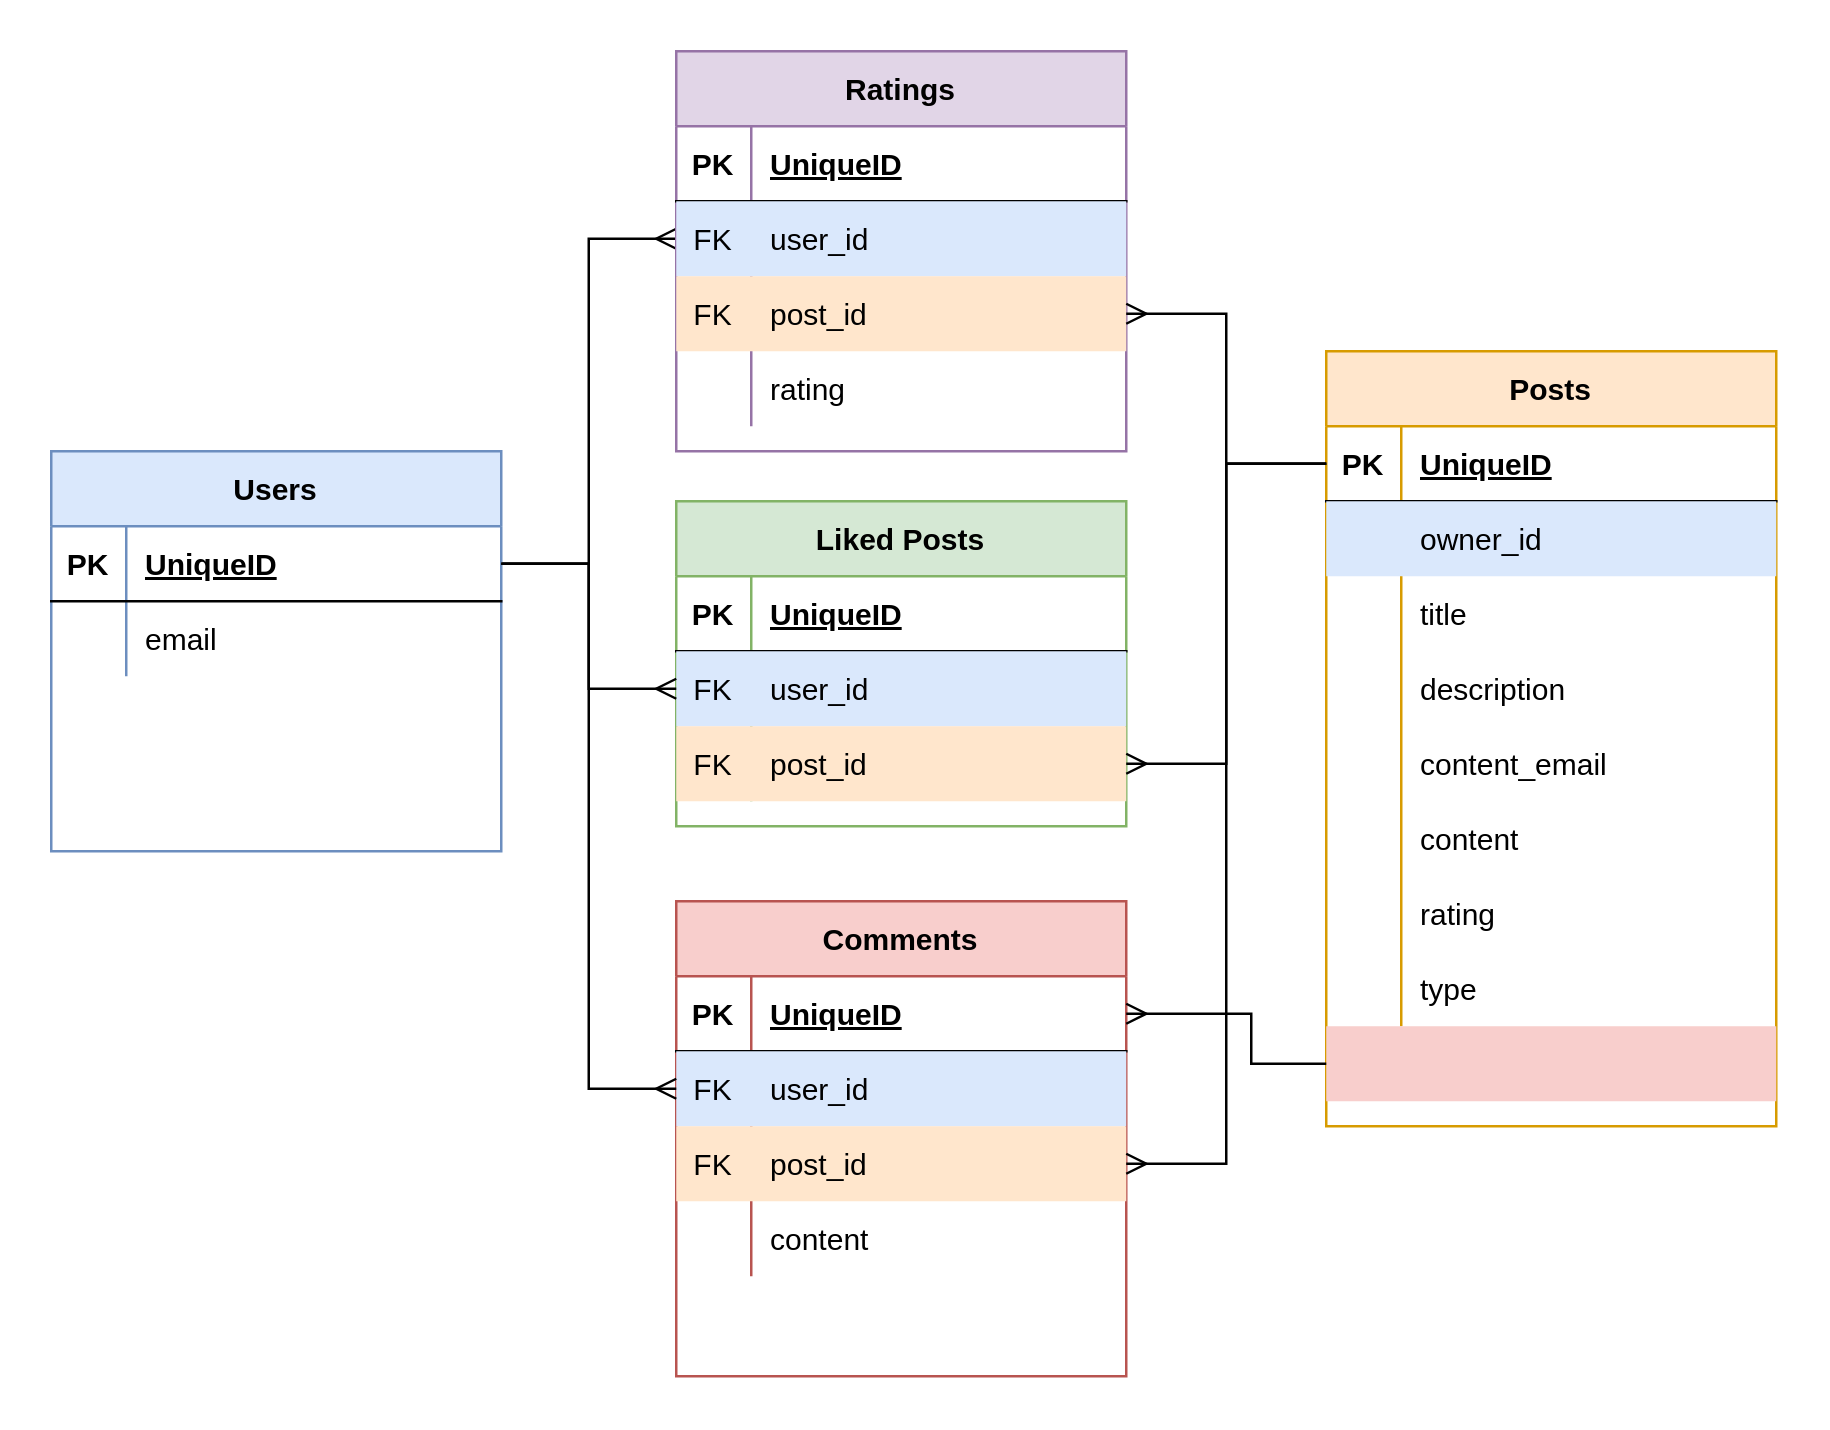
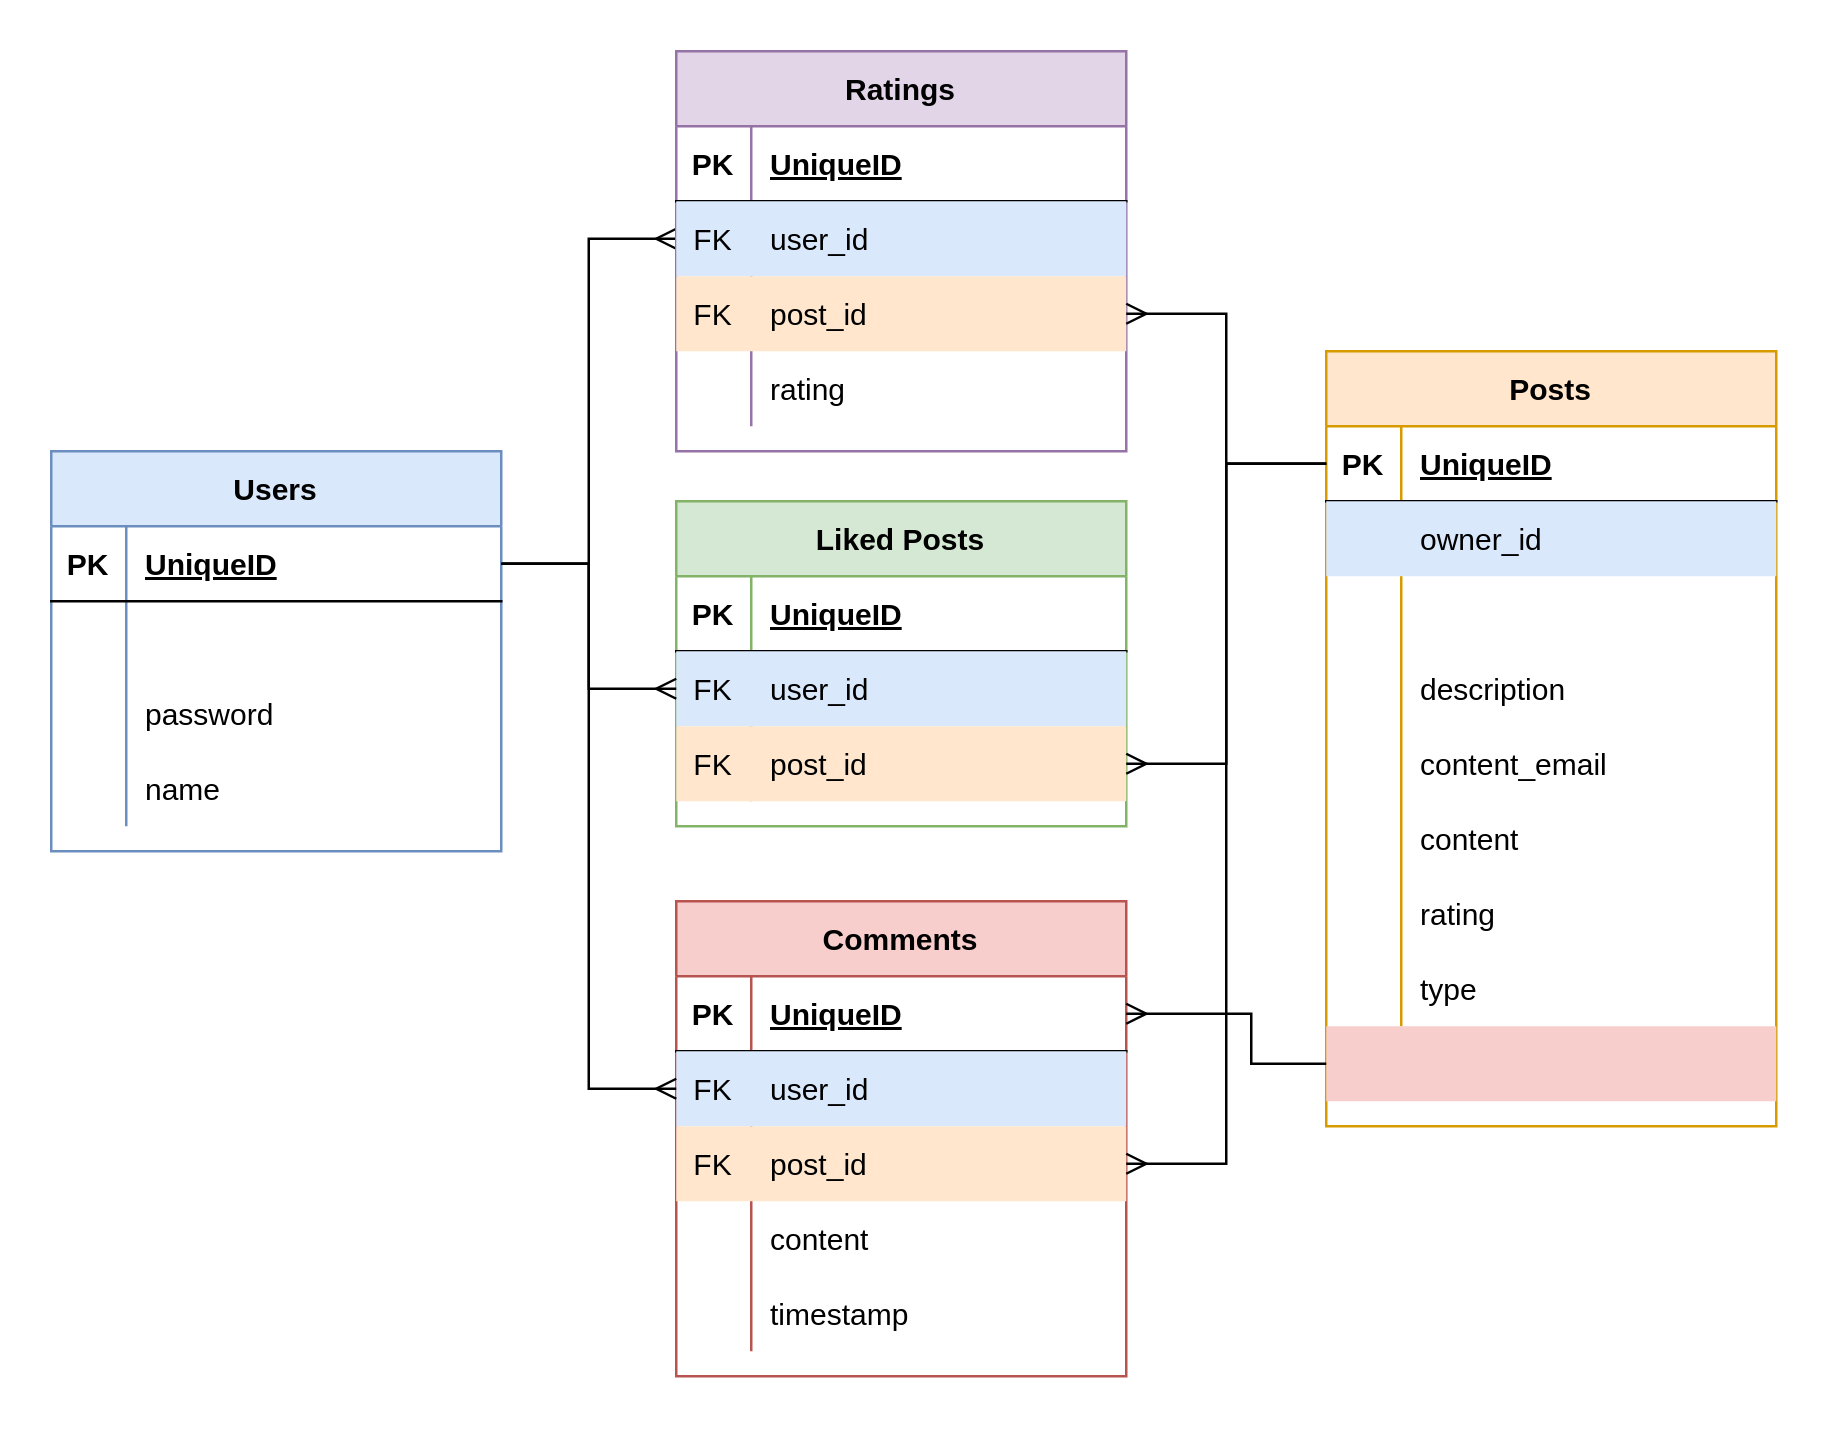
node "title": removed
node "email": removed
node "password": added
node "name": added
node "timestamp": added
